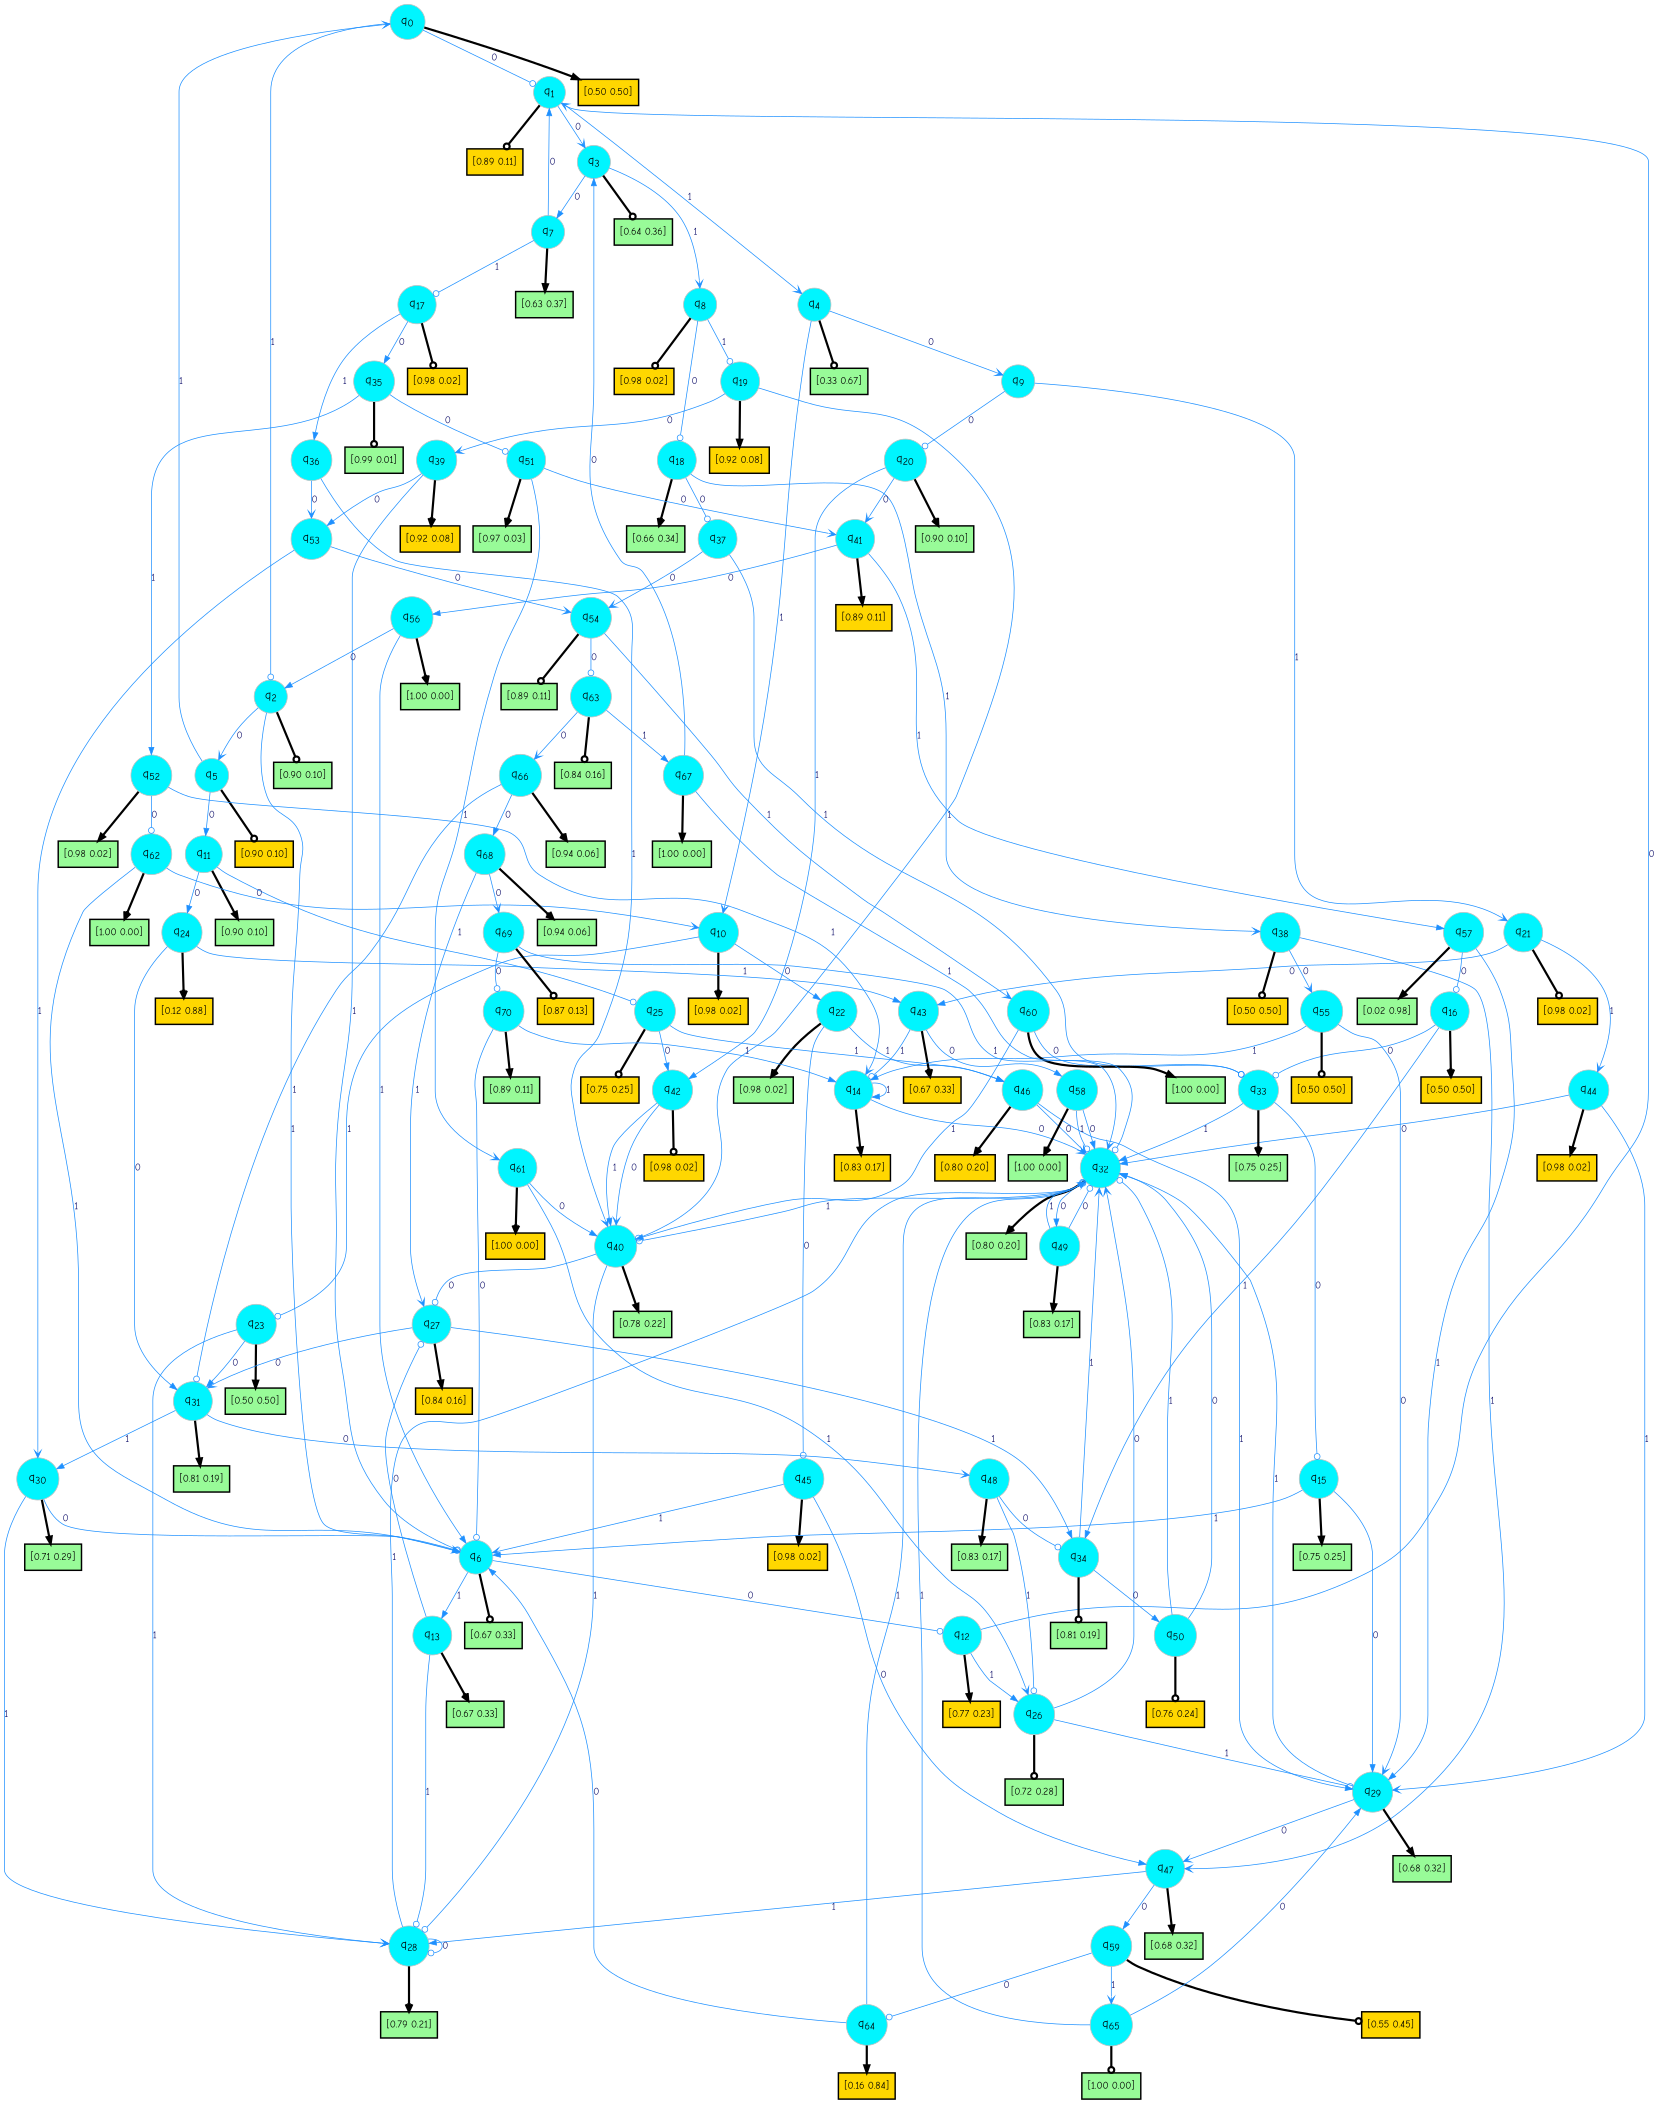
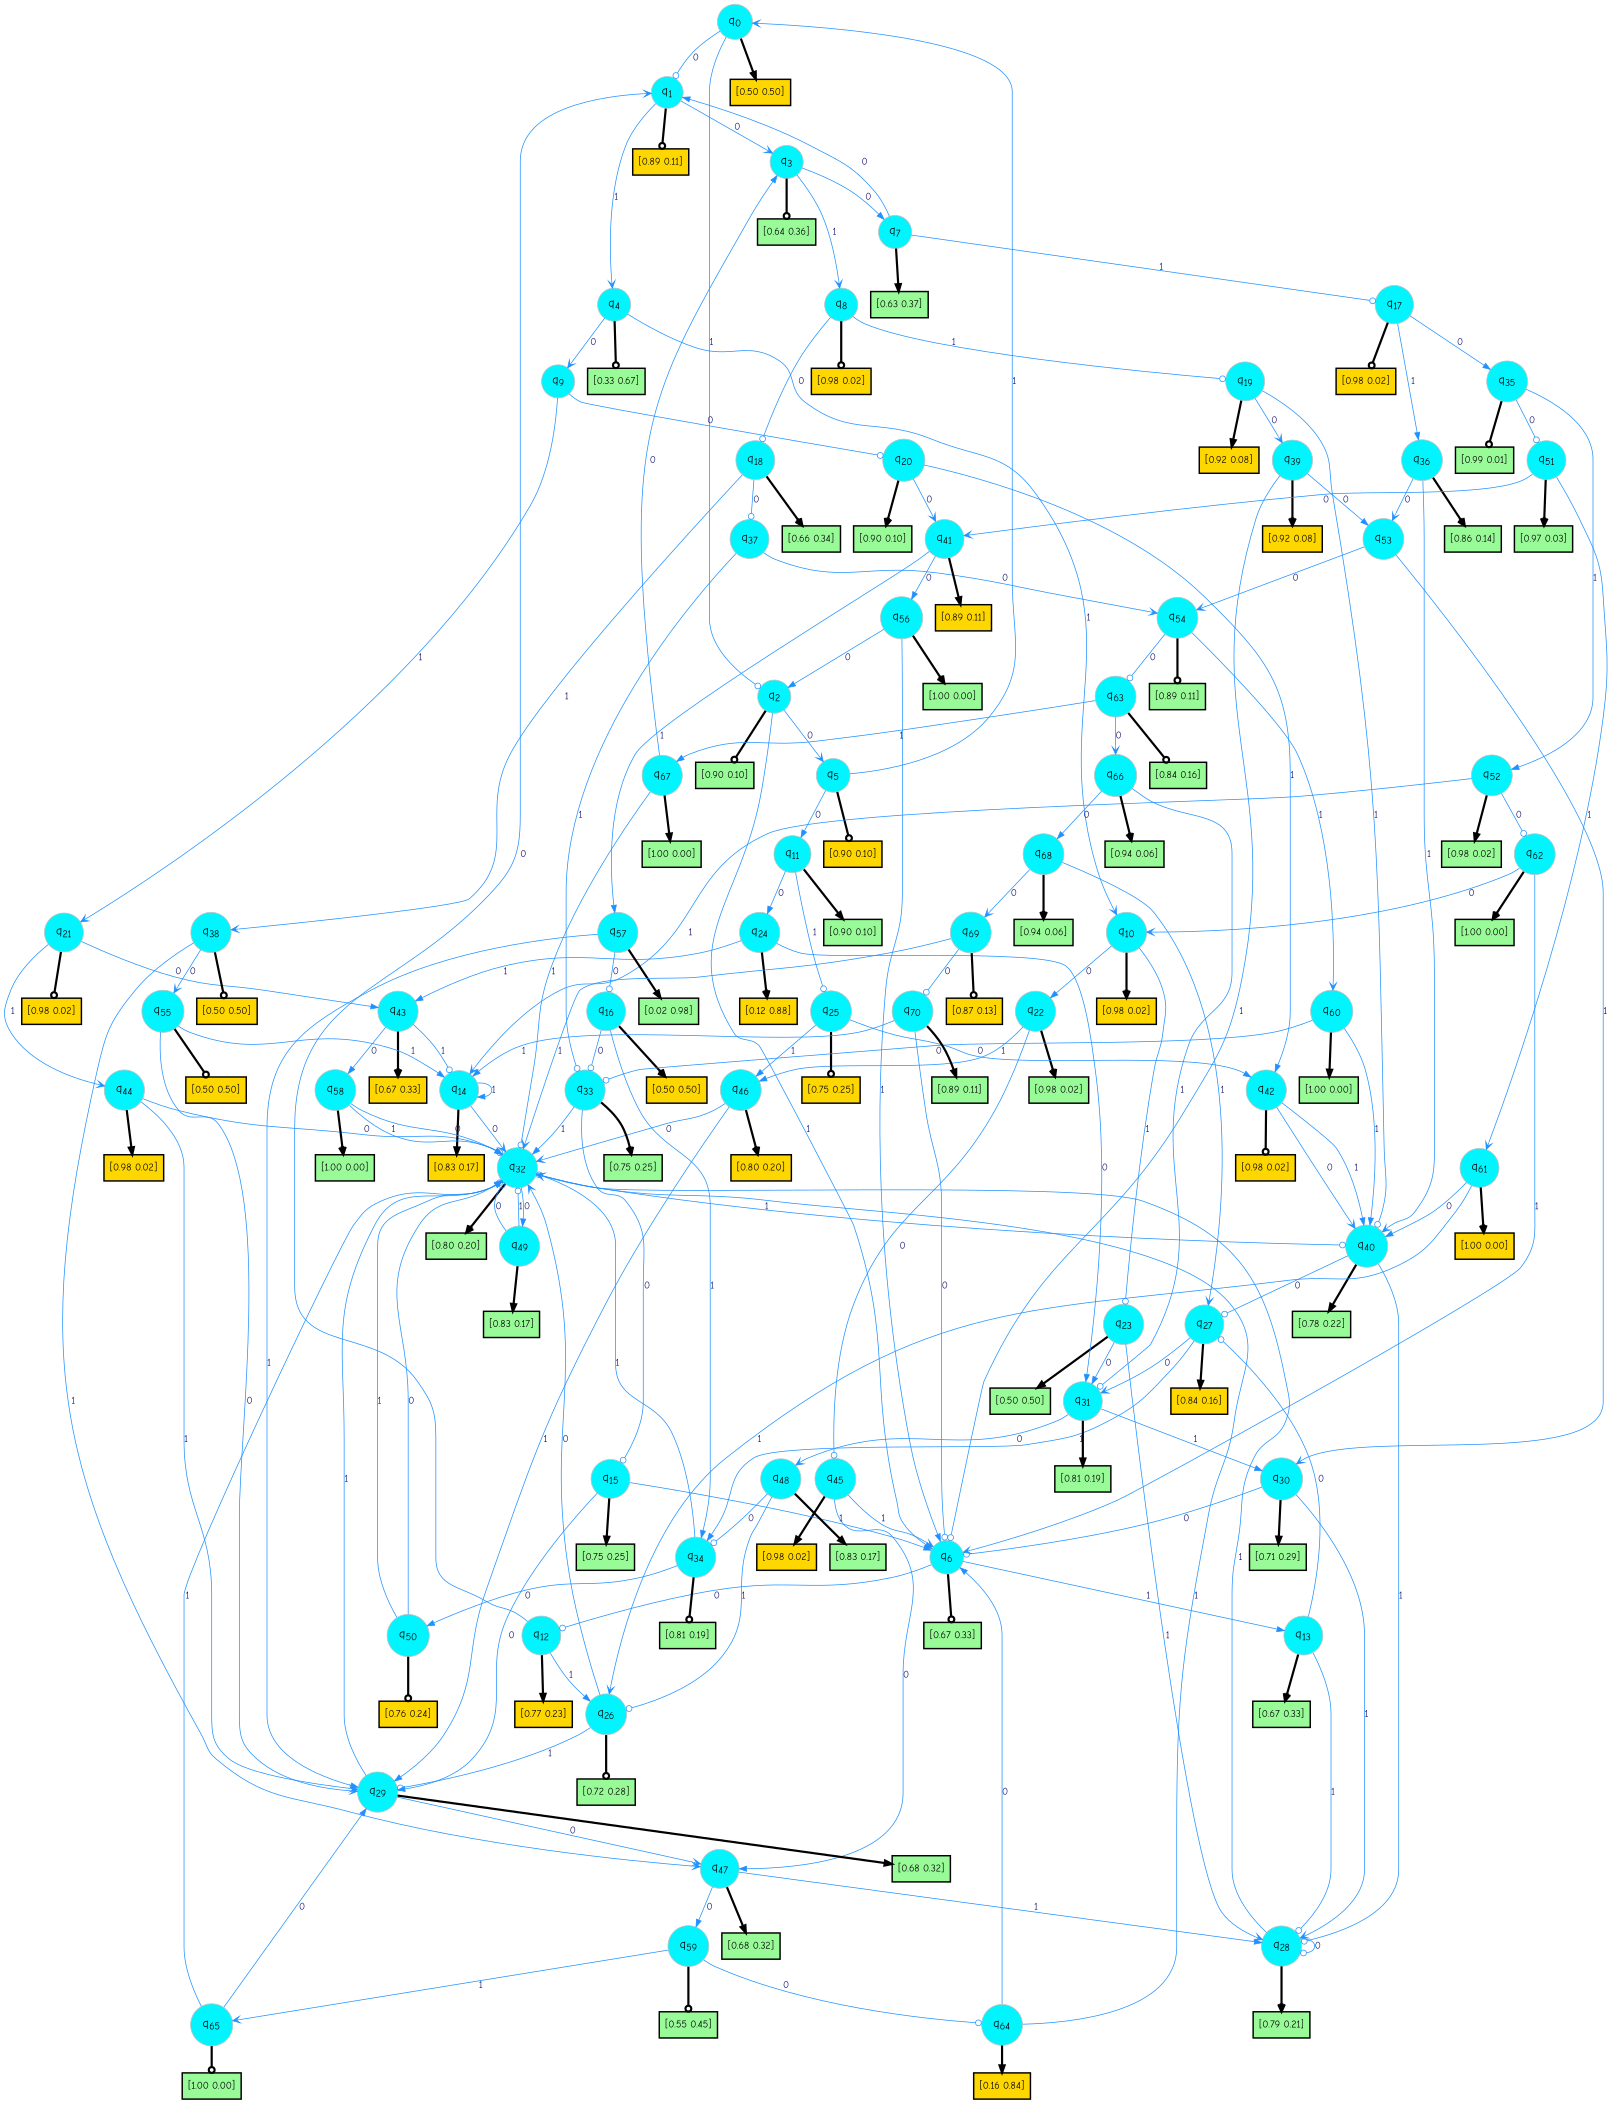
node "[0.86 0.14]": added
node "[0.55 0.45]": fillcolor gold -> palegreen
